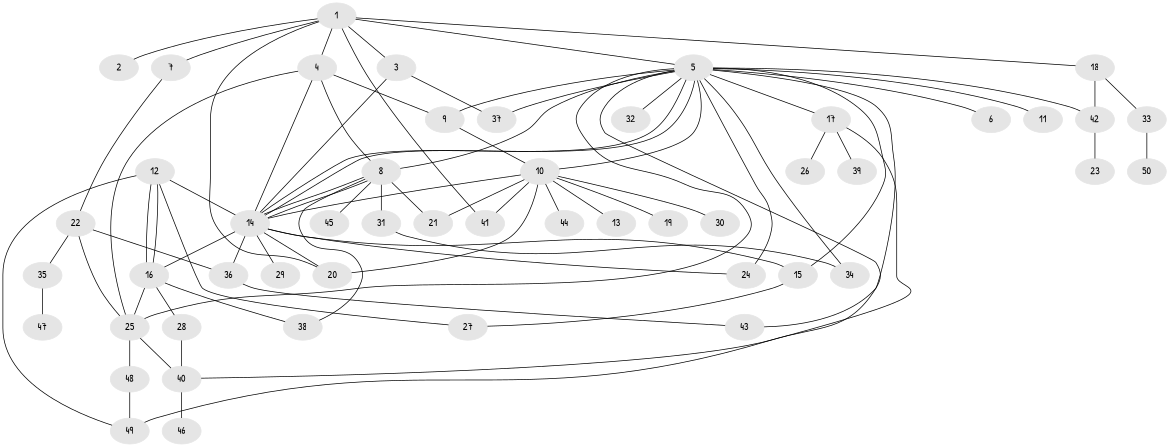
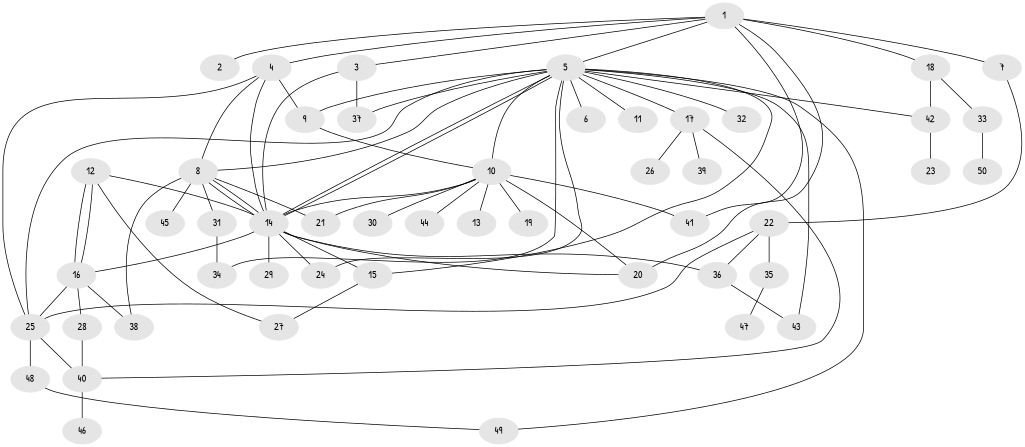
edge "12" -- "49": removed
